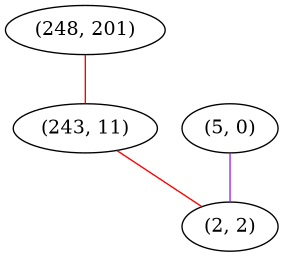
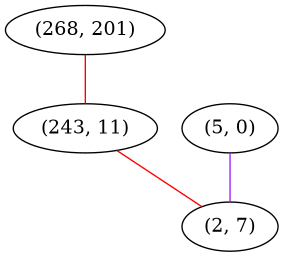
node "(248, 201)": label "(248, 201)" -> "(268, 201)"
node "(2, 2)": label "(2, 2)" -> "(2, 7)"
